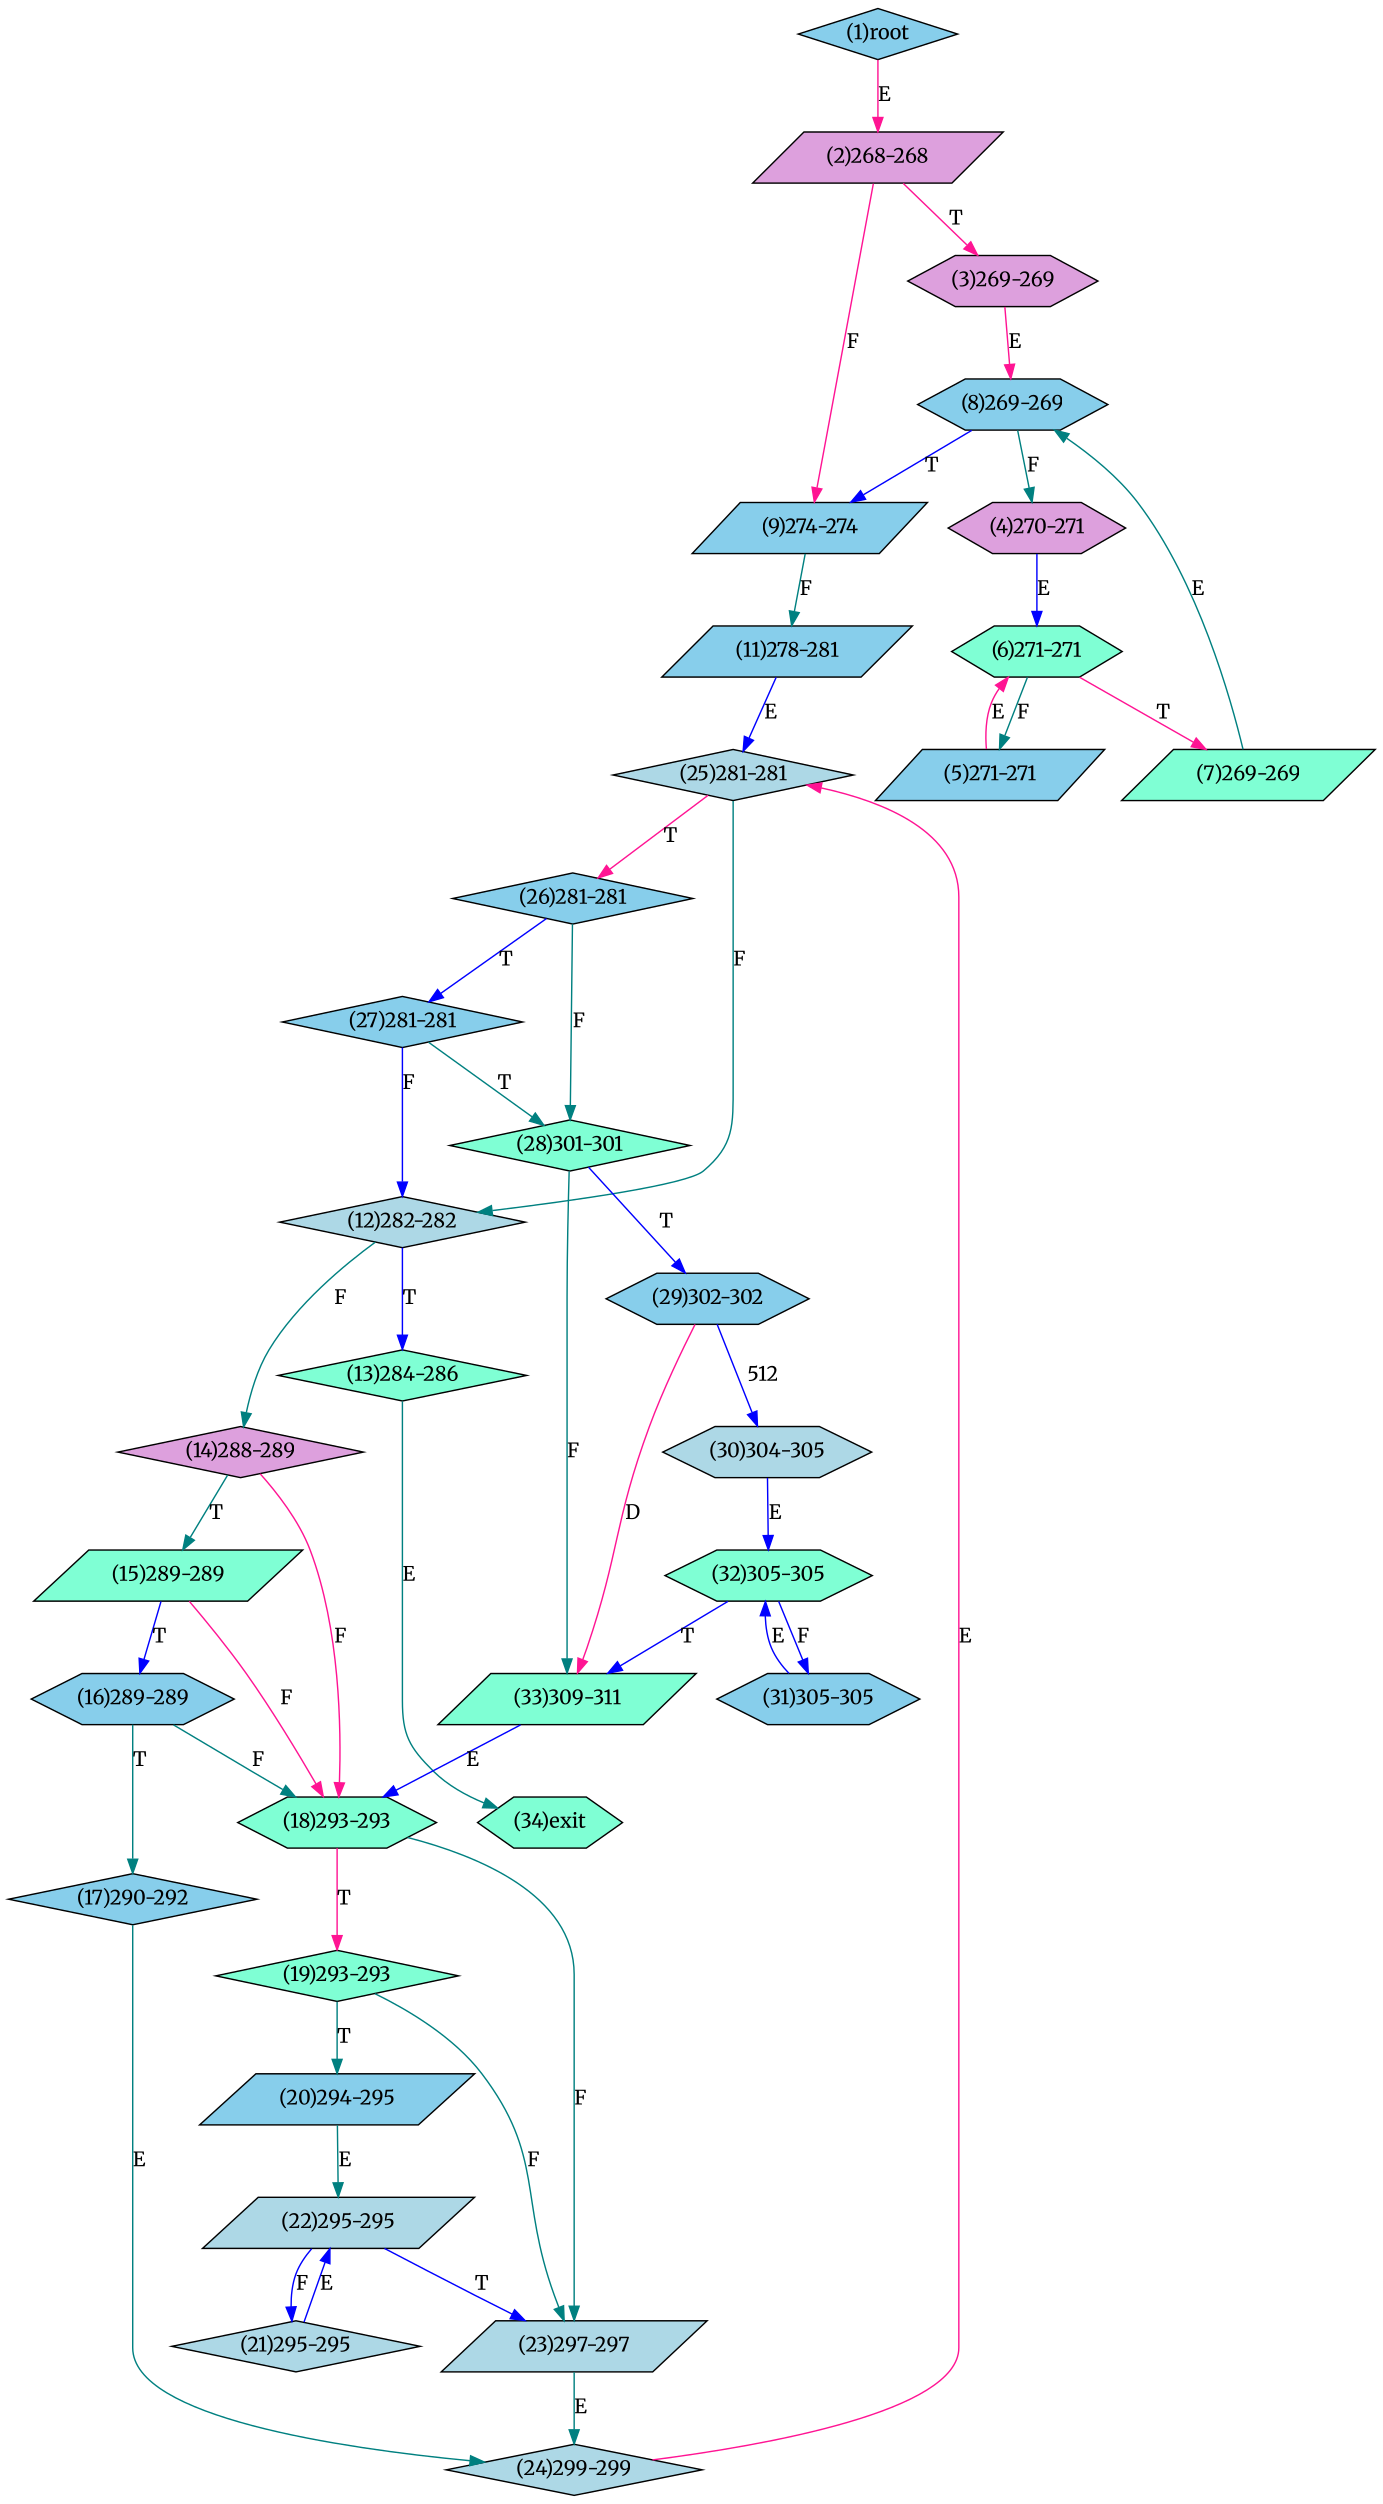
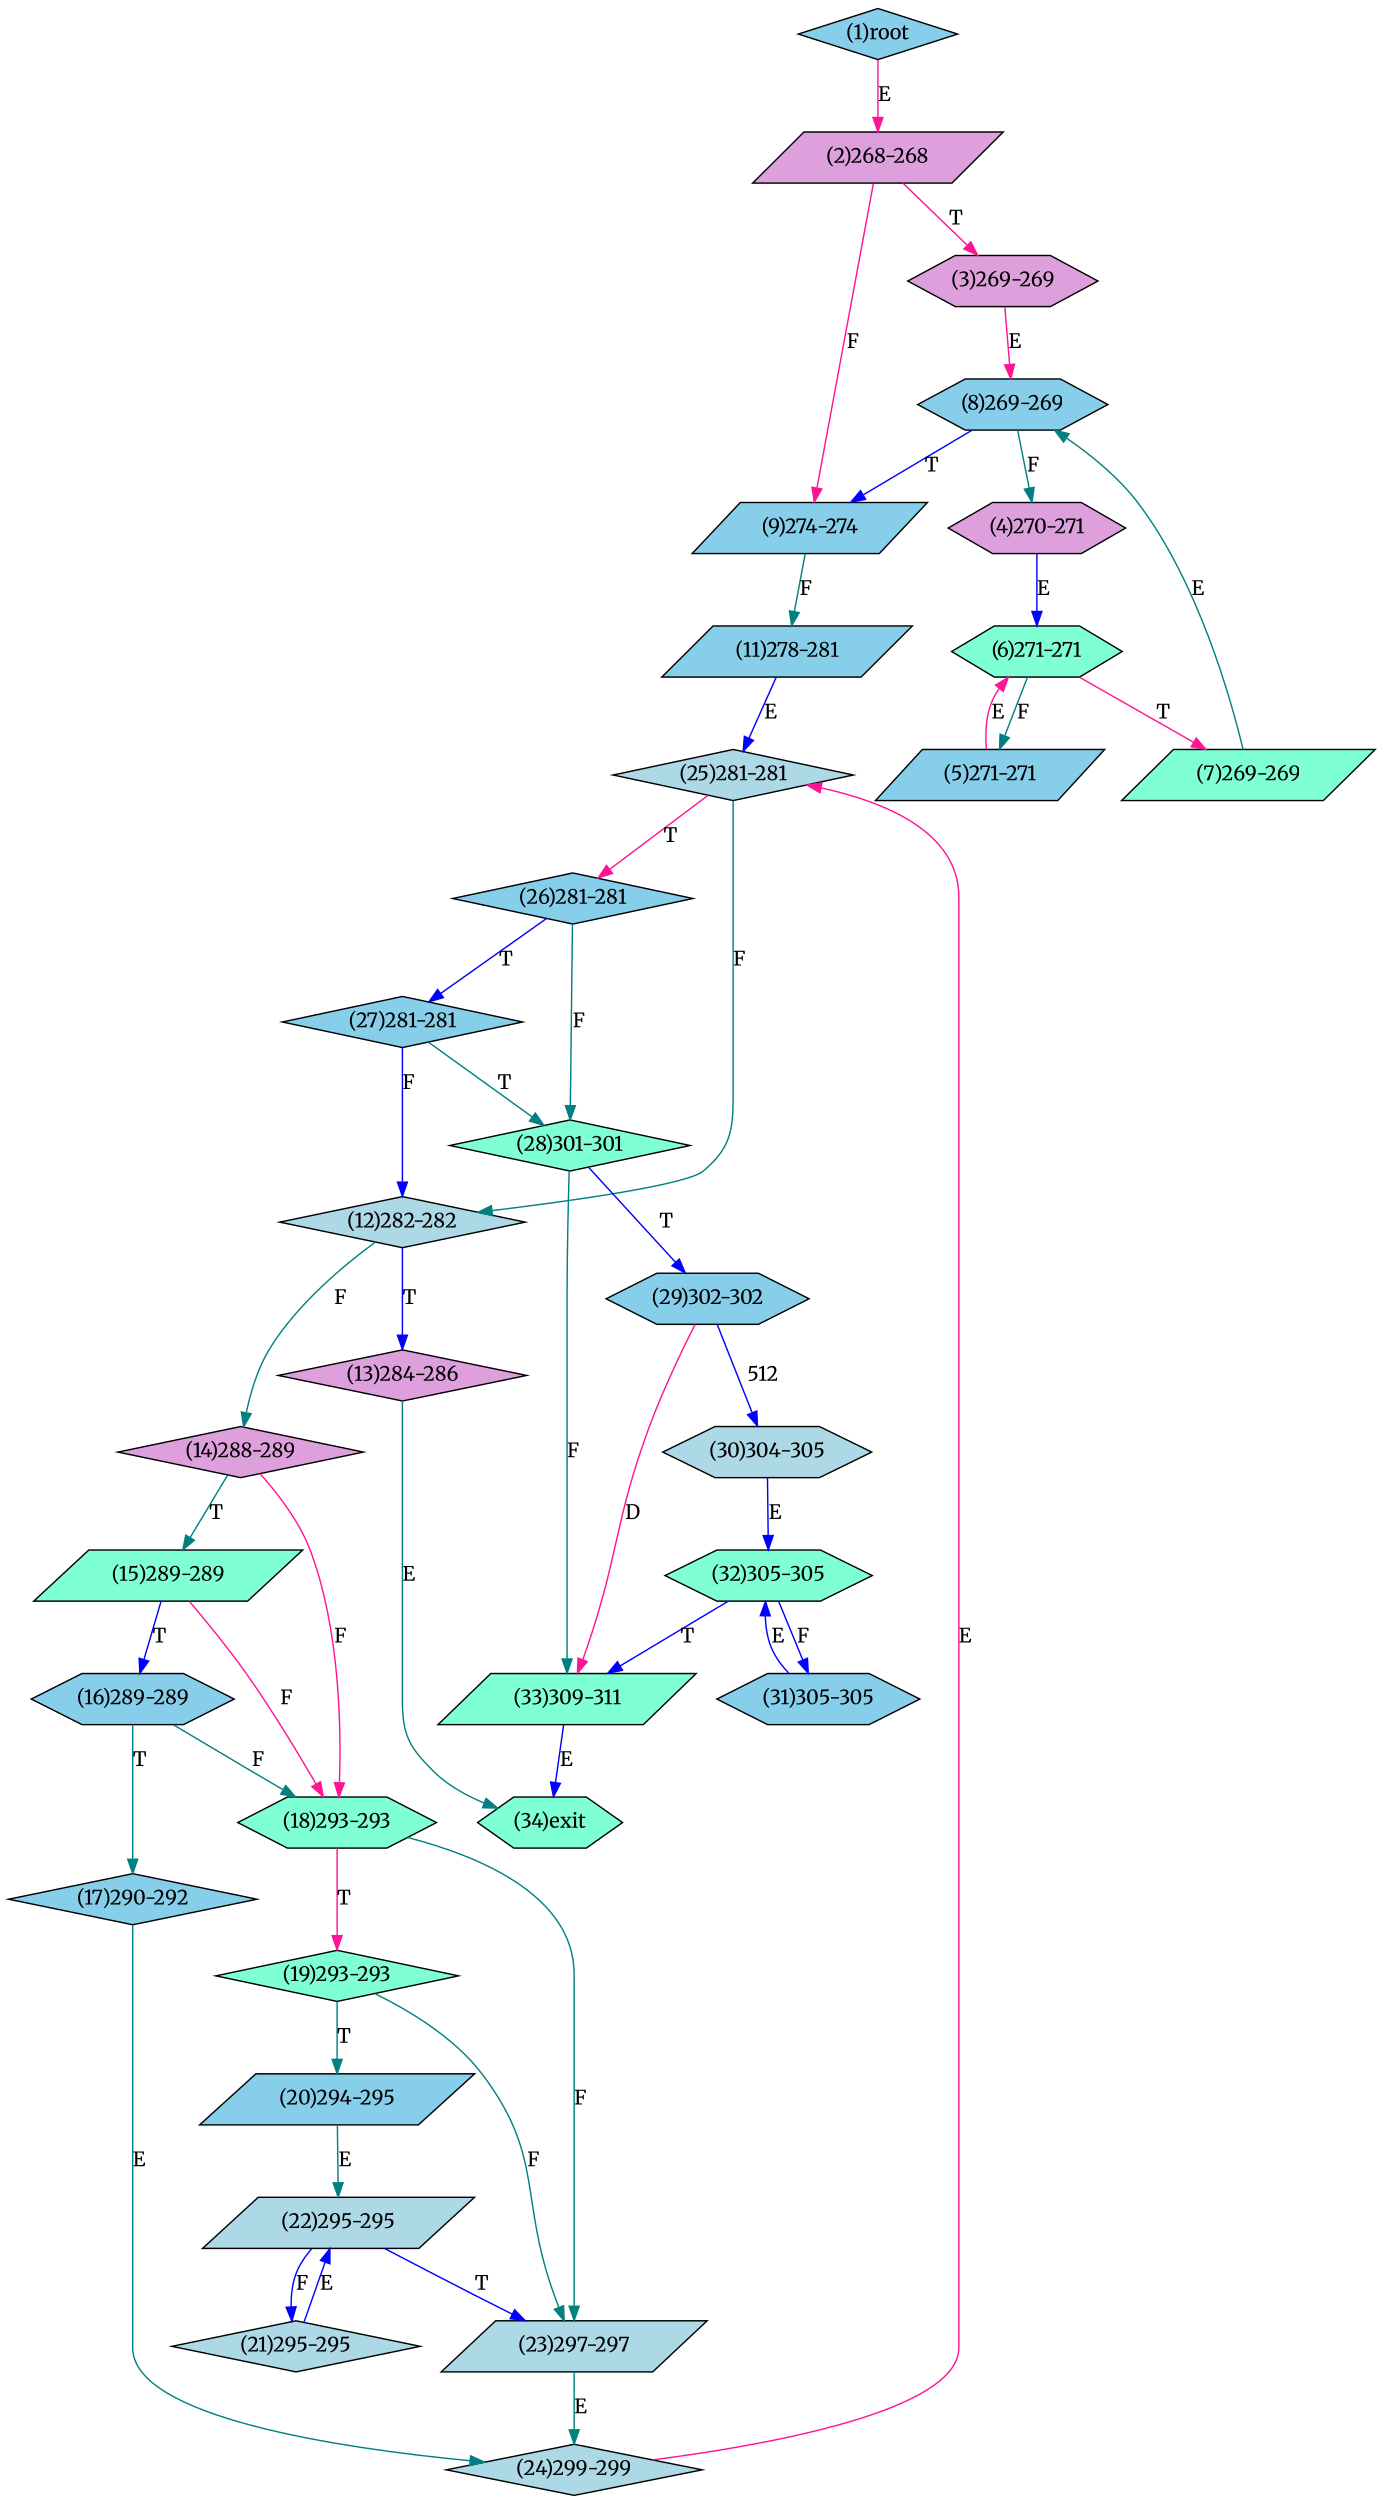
node "(13)284-286": fillcolor aquamarine -> plum
edge "(33)309-311" -> "(18)293-293": now "(33)309-311" -> "(34)exit"
